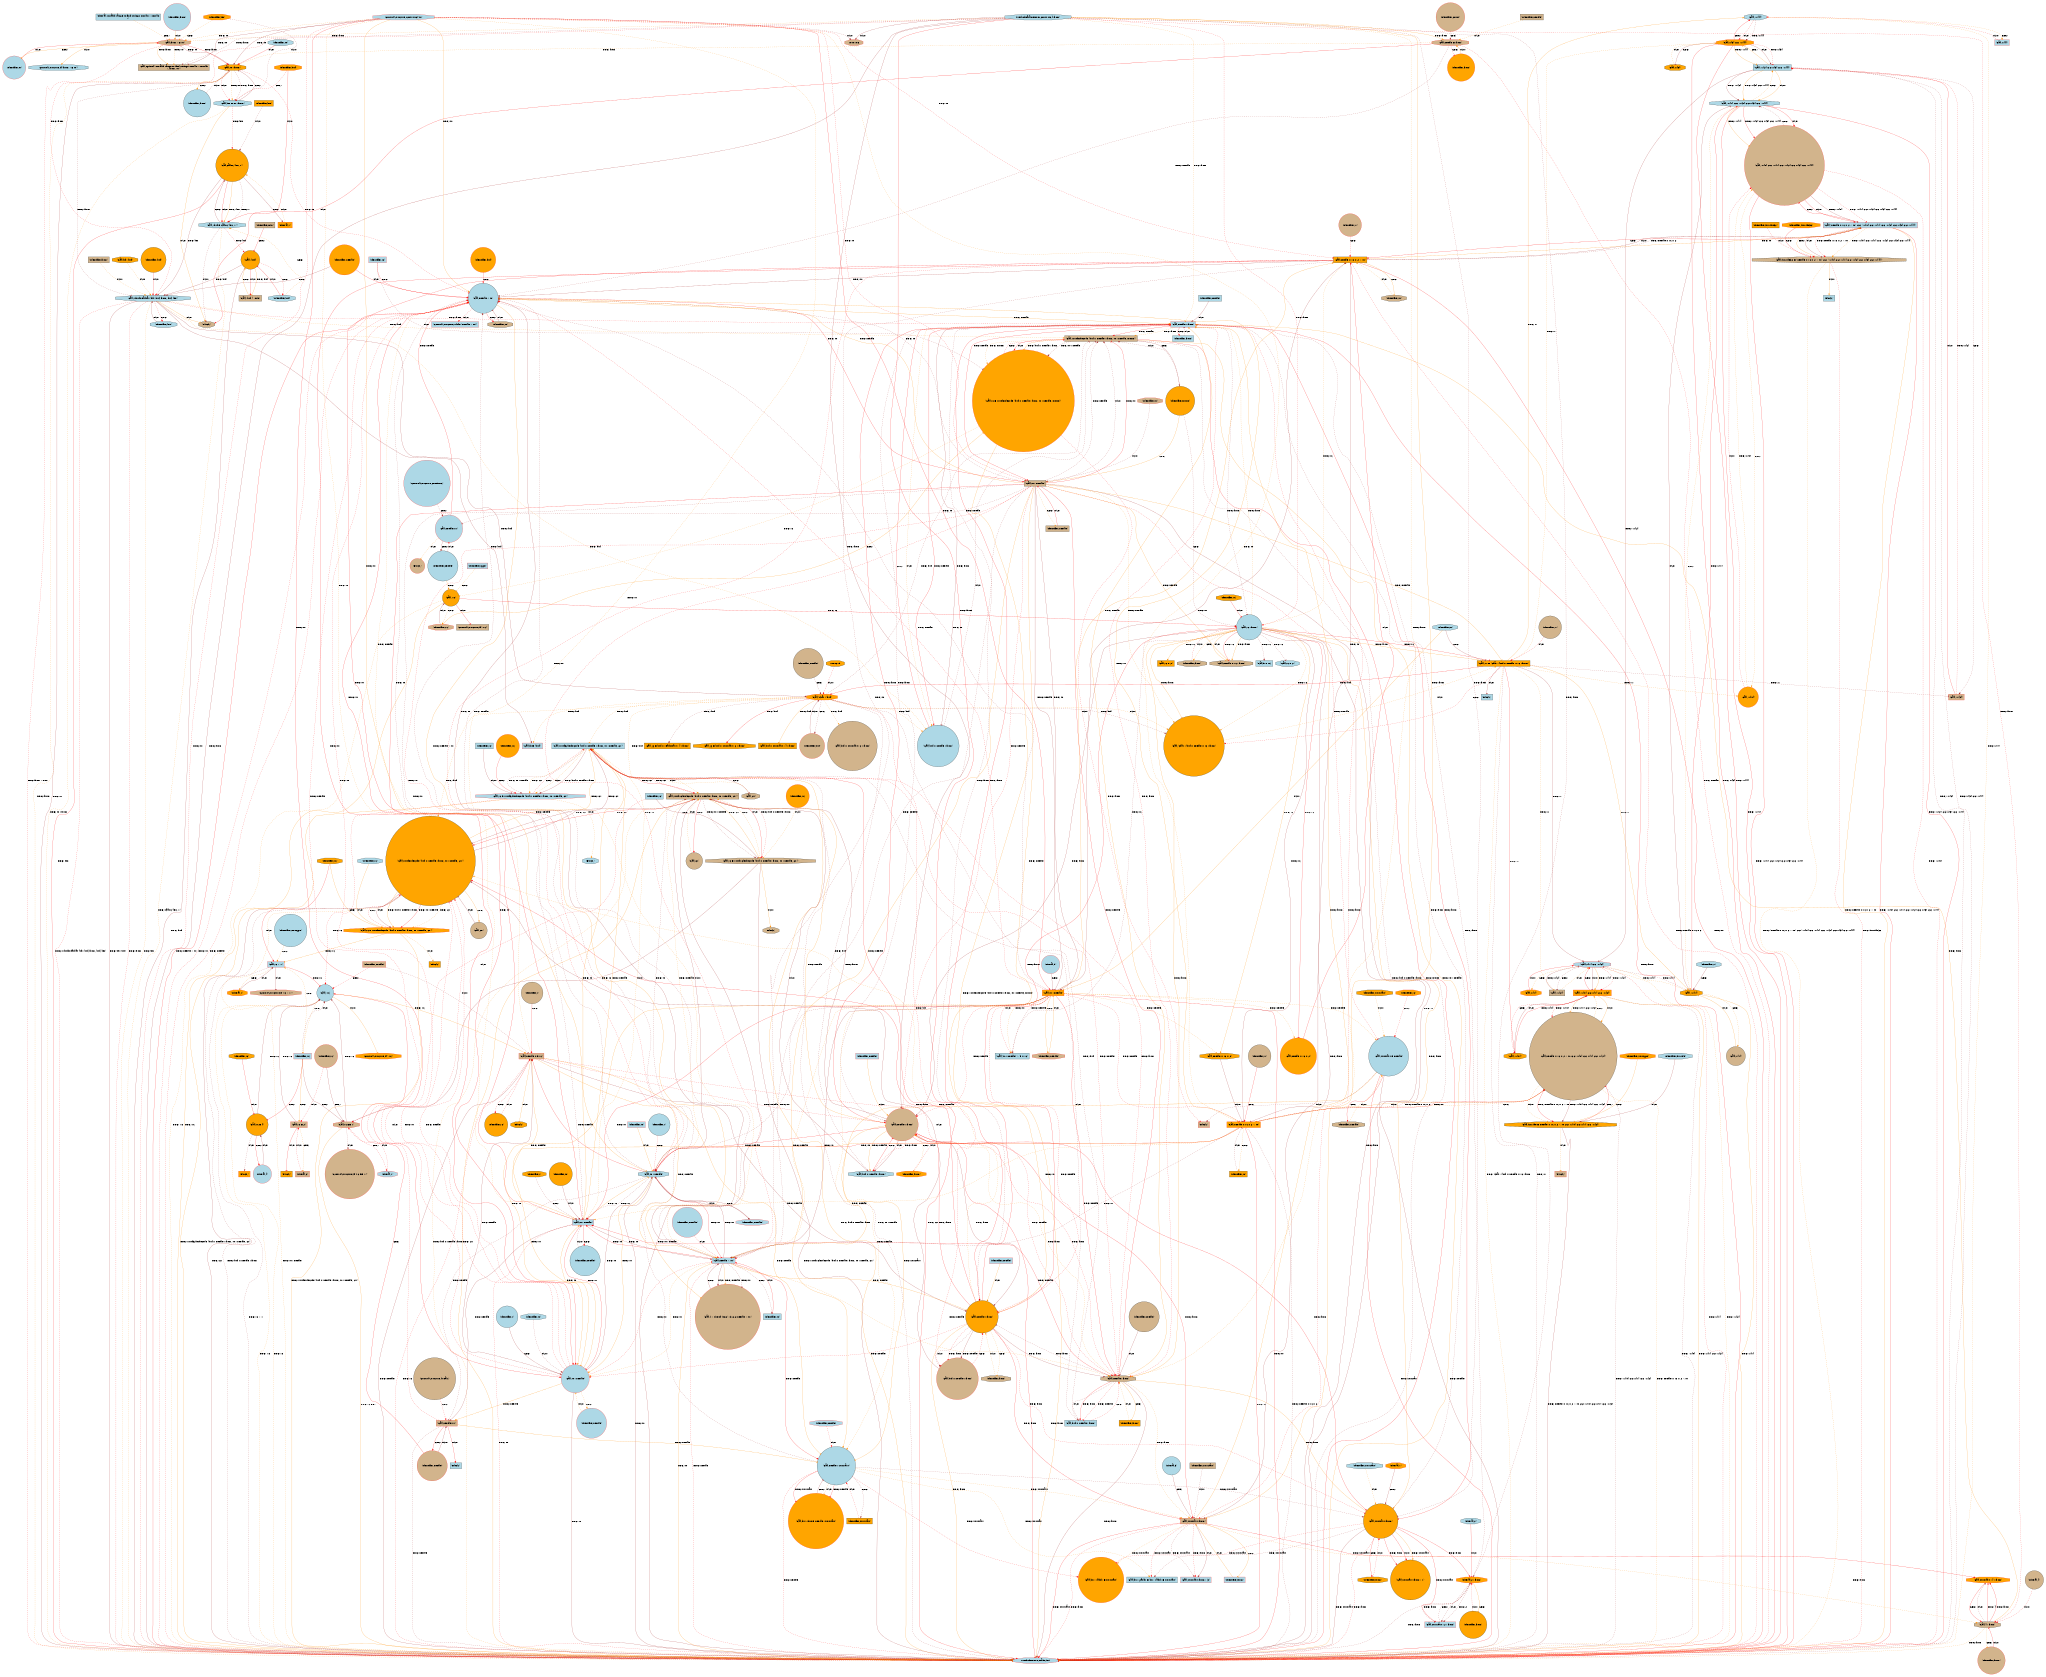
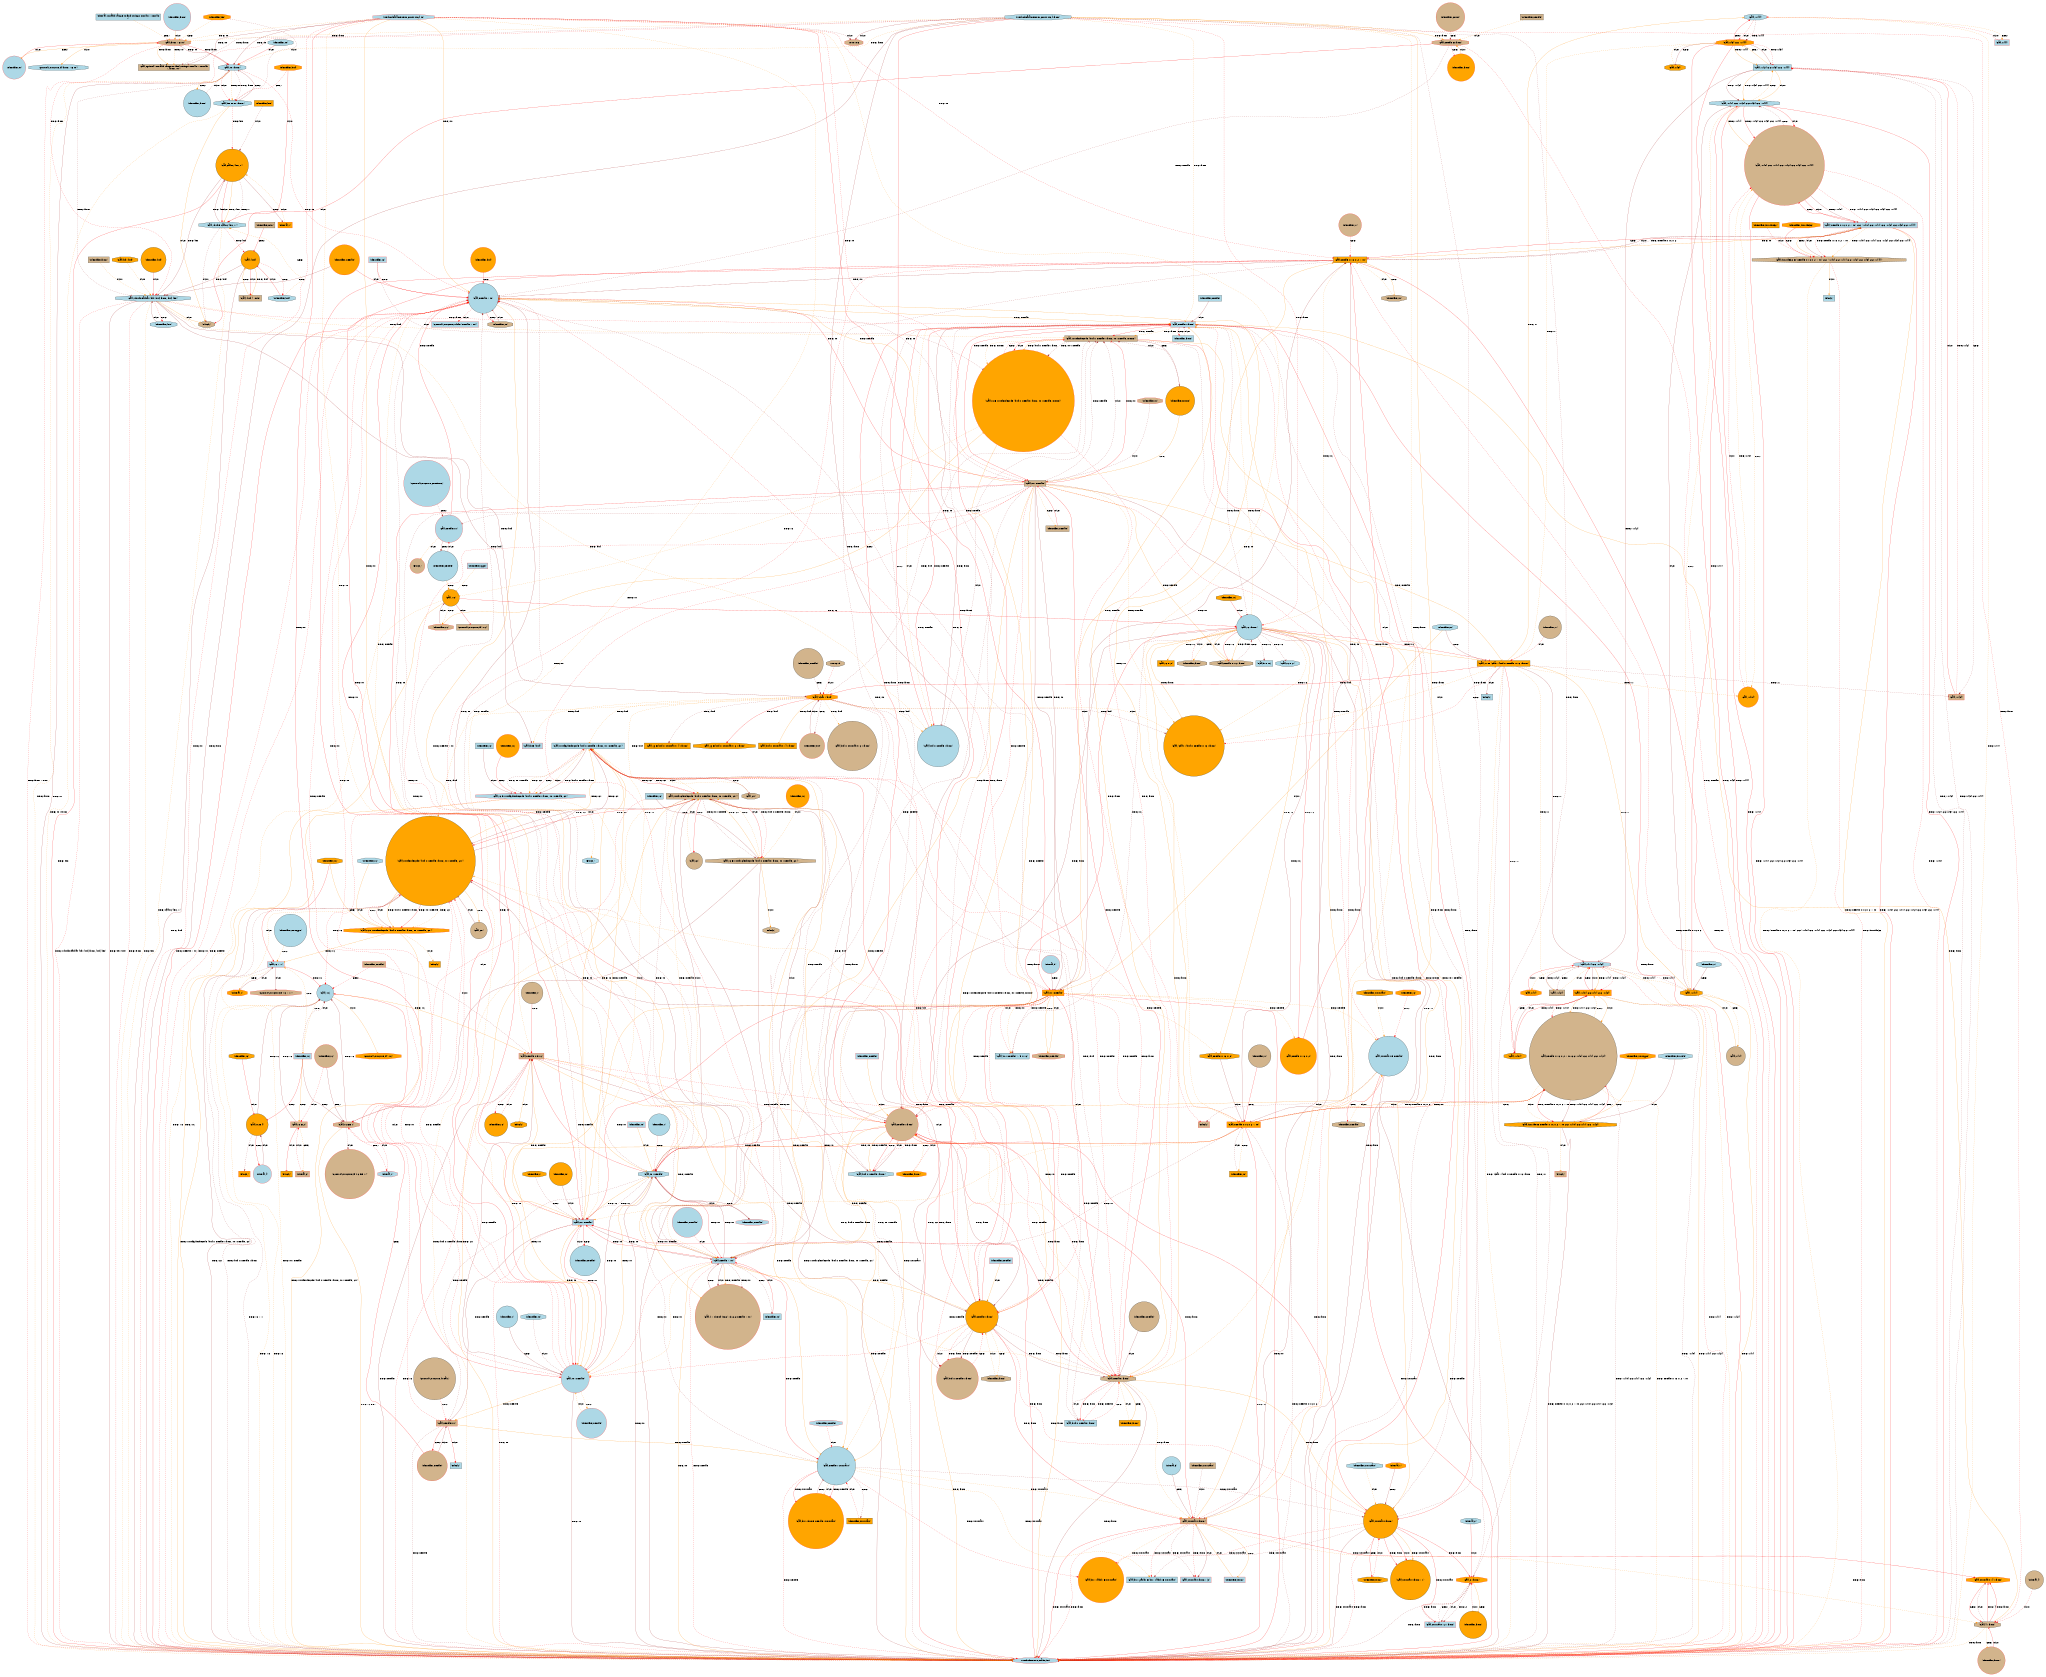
node "(ControlStructure,const ut64 to)": label "(ControlStructure,const ut64 to)" -> "(MethodParameterIn,const ut64 to)"
edge "(Call,needle = from)" -> "(Call,to - from)": now "(MethodParameterIn,const ut64 from)" -> "(Call,to - from)"
node "(Call,to - from)": fillcolor orange -> lightblue
edge "(Call,*buf = calloc (len, 1))" -> "(Call,calloc (len, 1))": label "CFG: " -> "DDG: len"
edge "(Identifier,NULL)" -> "(Call,rc - from)": now "(Call,needle + rc - from)" -> "(Call,rc - from)"
node "1000215": fillcolor orange -> tan
node "(Call,*p = buf + read_start - 4 - from)": label "(Call,*p = buf + read_start - 4 - from)" -> "(Call,*p = buf + str_start - 4 - from)"
node "(Literal,2 - from)": label "(Literal,2 - from)" -> "(Call,2 - from)"
